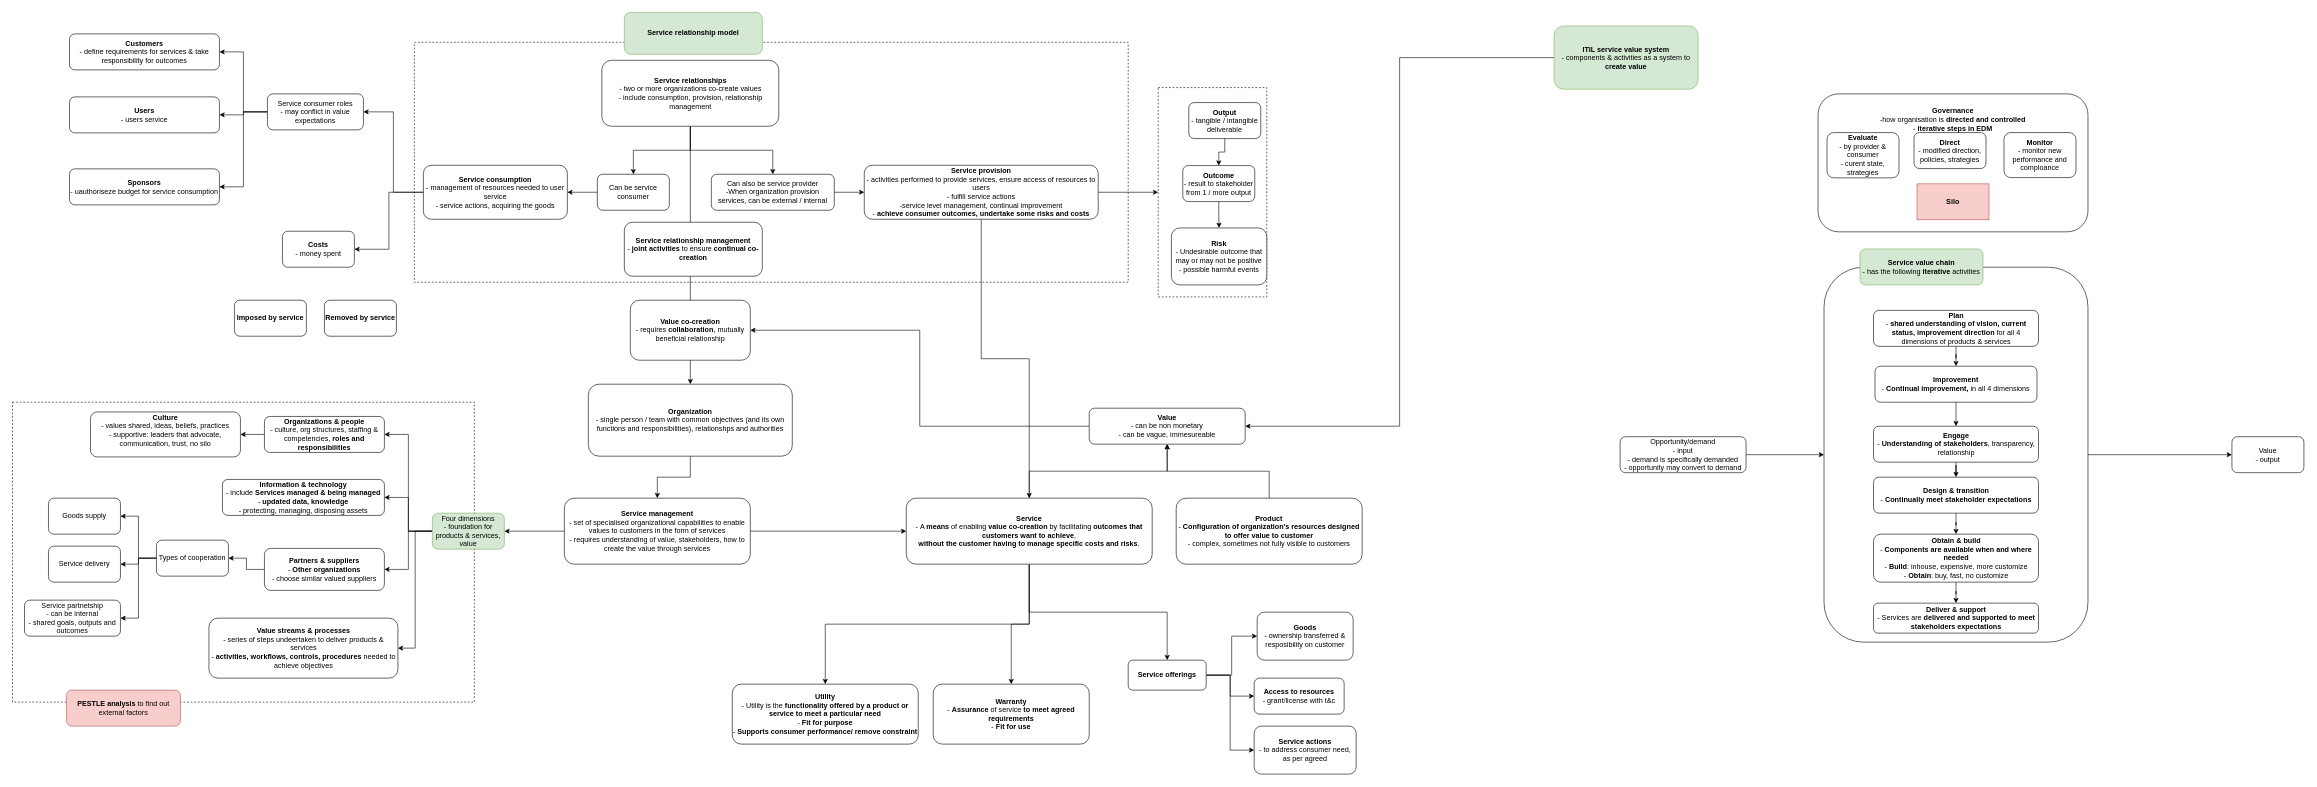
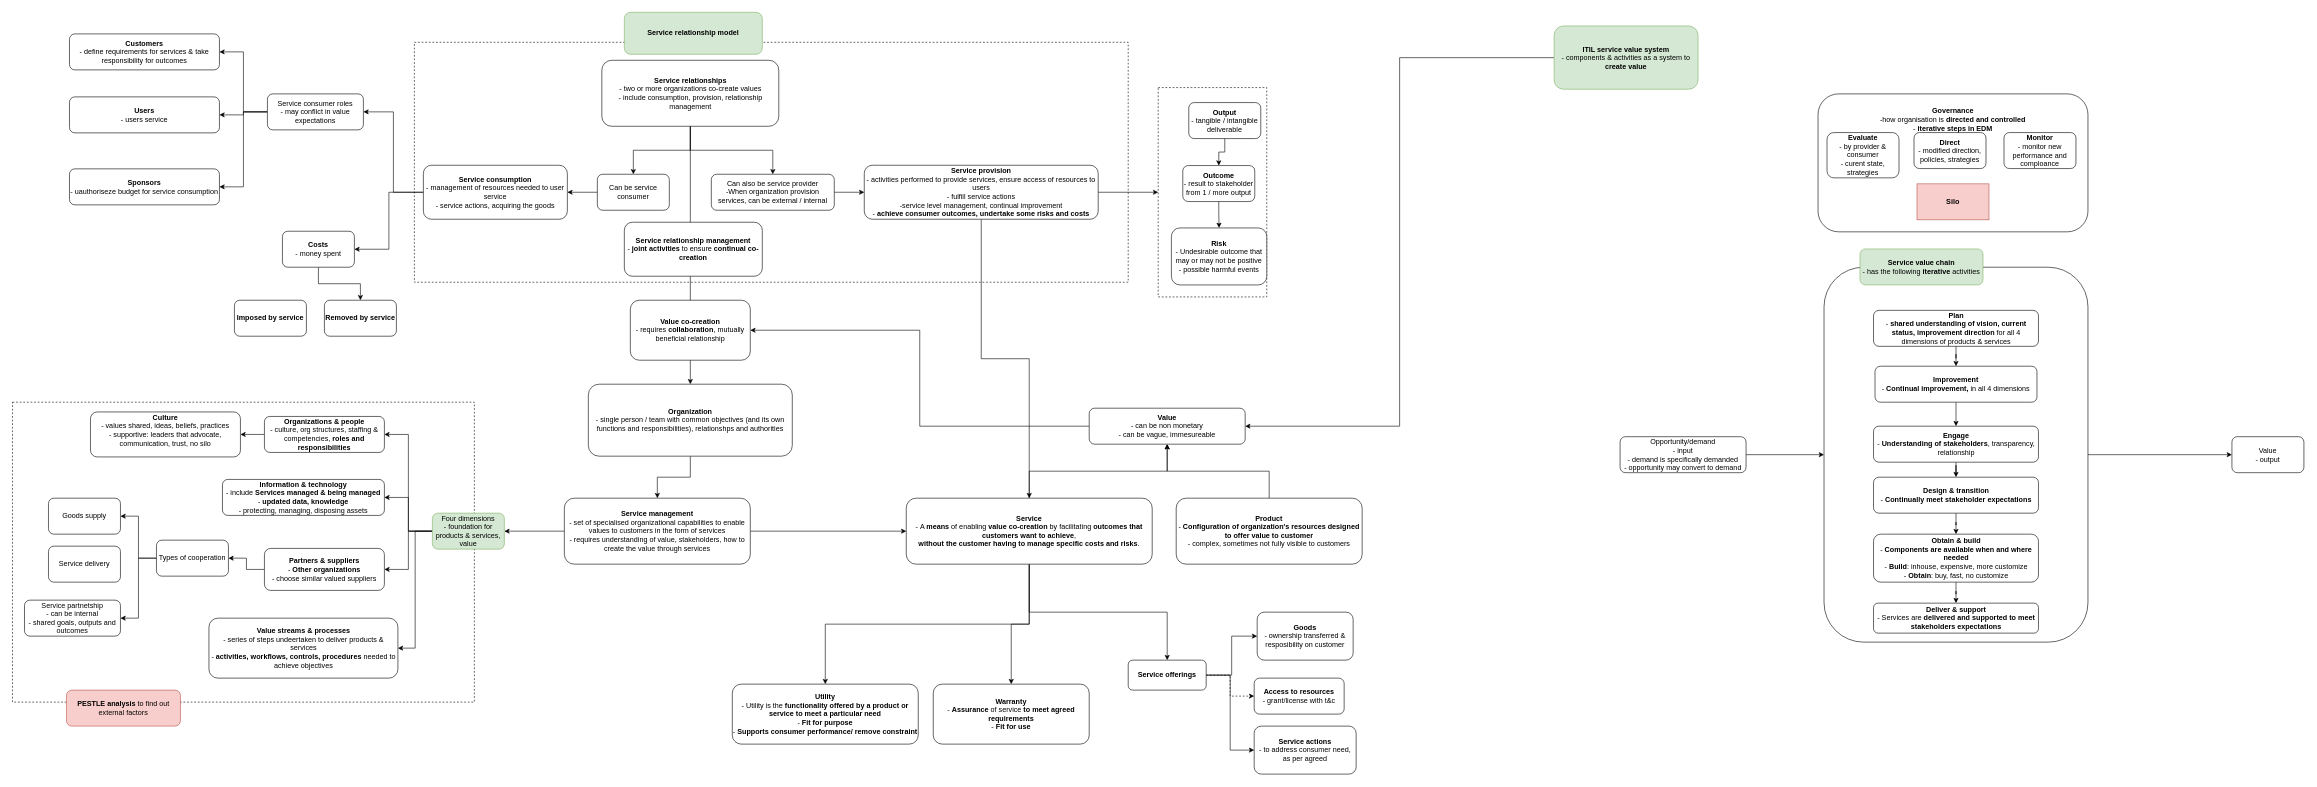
node "Monitor - monitor new performance and comploance": size 72x45 -> 72x36
edge "Costs - money spent" -> "Removed by service": added
edge "Types of cooperation" -> "Service delivery": removed
edge "Service offerings" -> "Access to resources - grant/license with t&c": style solid -> dashed
